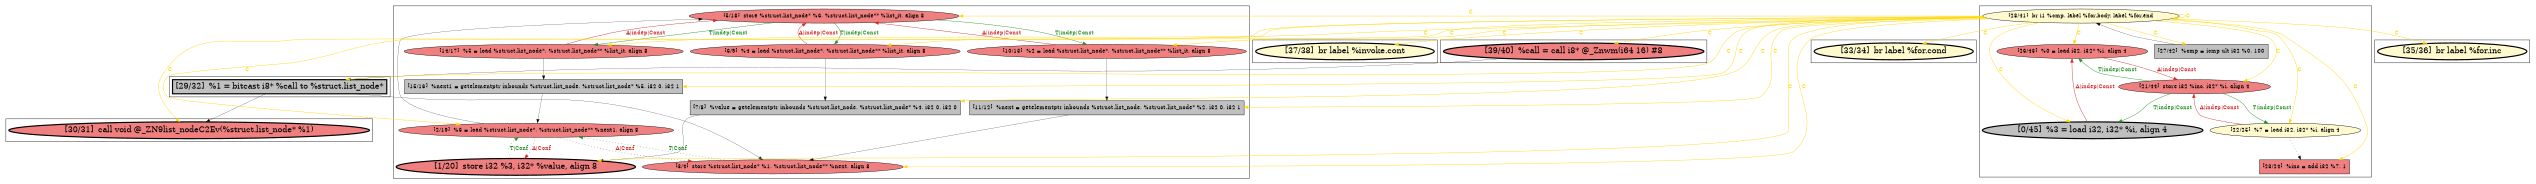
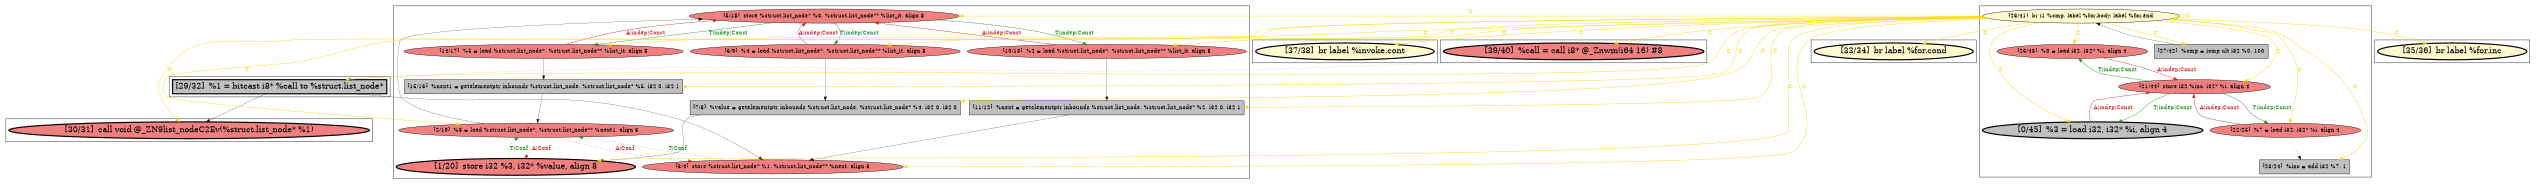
edge "[39/40]  %call = call i8* @_Znwm(i64 16) #8" -> "[29/32]  %1 = bitcast i8* %call to %struct.list_node*": style solid -> dotted
edge "[0/45]  %3 = load i32, i32* %i, align 4" -> "[26/43]  %0 = load i32, i32* %i, align 4": now "[0/45]  %3 = load i32, i32* %i, align 4" -> "[21/44]  store i32 %inc, i32* %i, align 4"
node "[22/25]  %7 = load i32, i32* %i, align 4": fillcolor lemonchiffon -> lightcoral
node "[23/24]  %inc = add i32 %7, 1": fillcolor lightcoral -> grey
